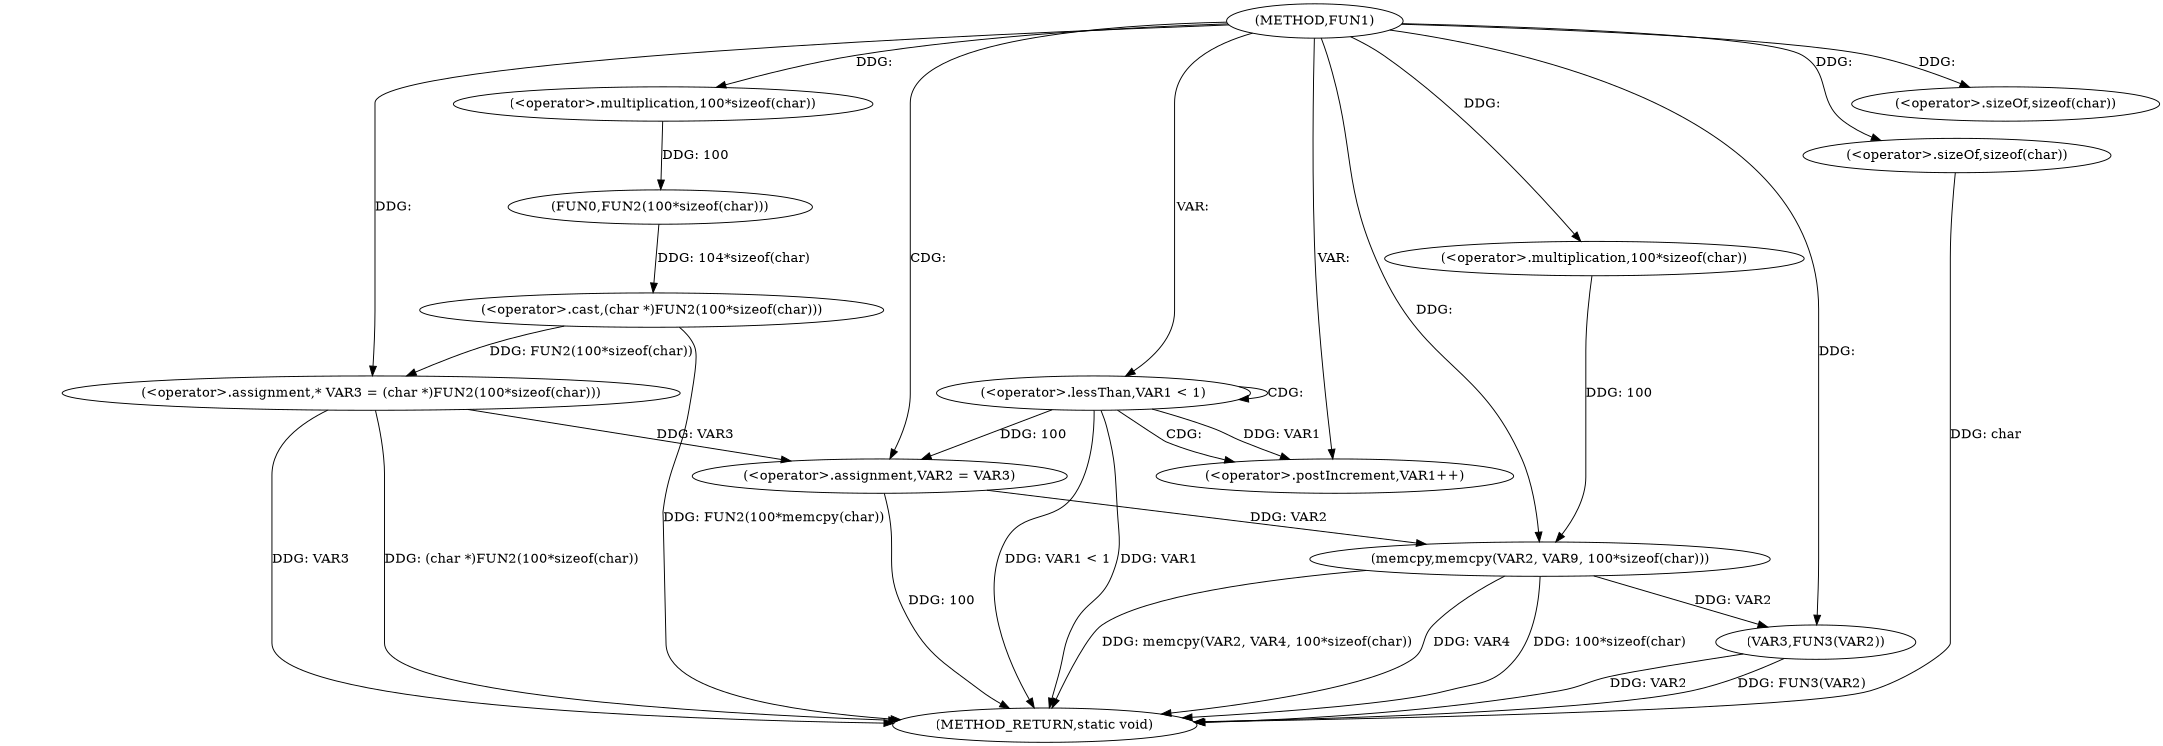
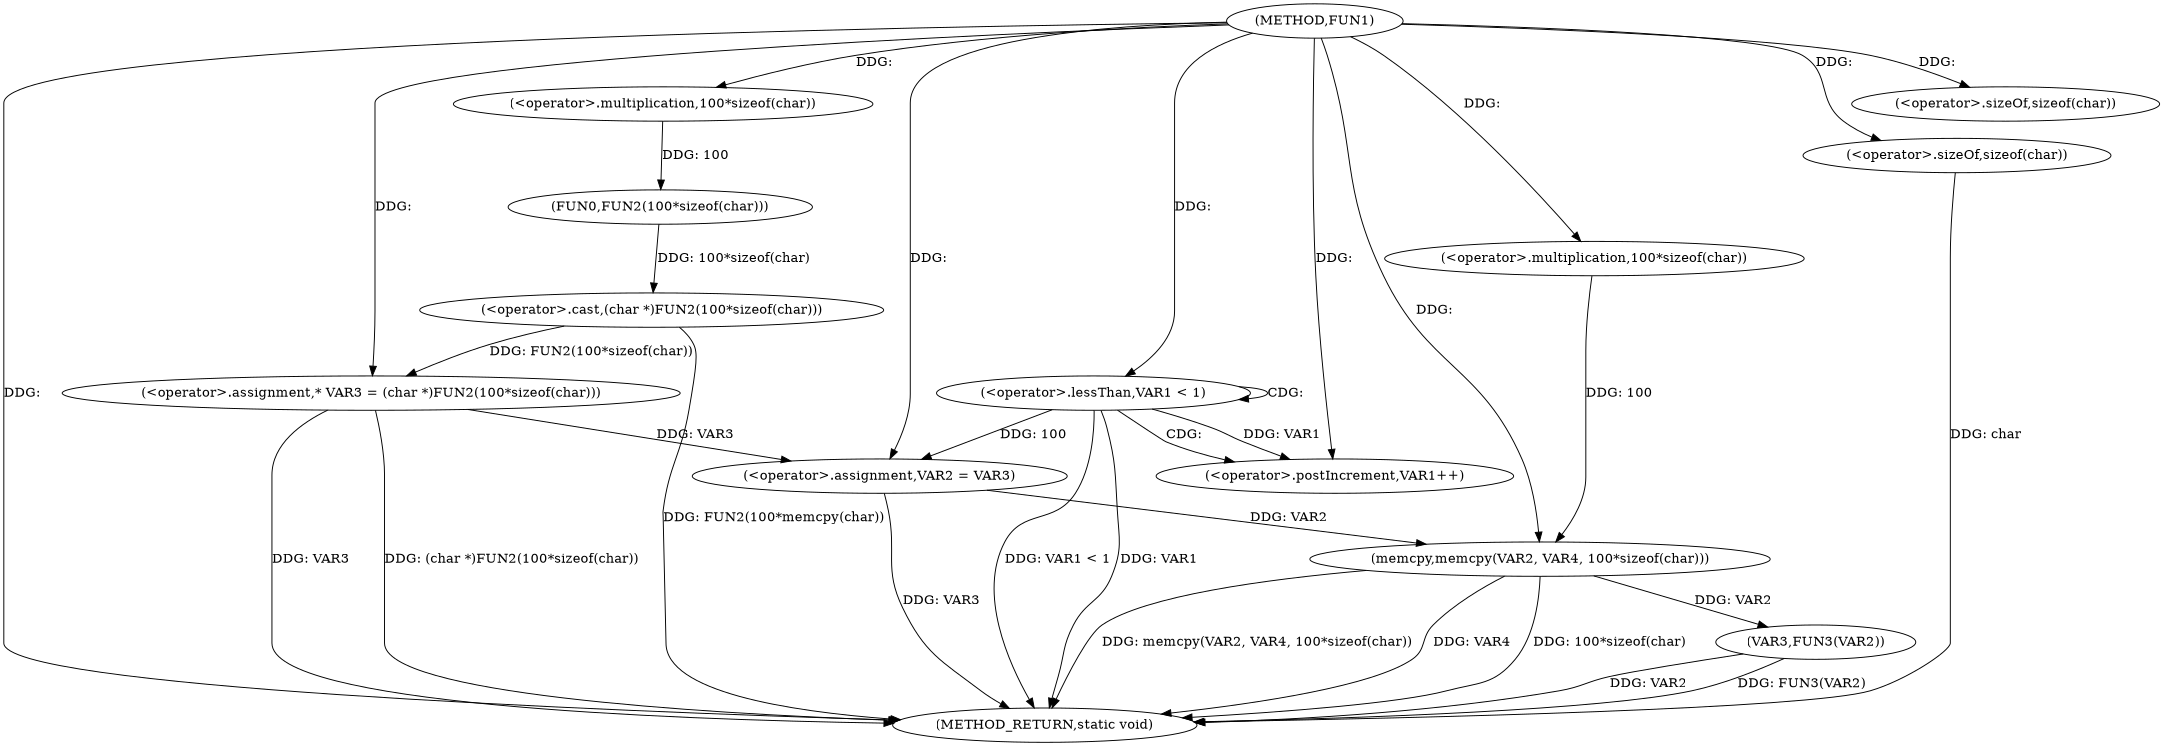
edge "(METHOD,FUN1)" -> "(VAR3,FUN3(VAR2))": now "(METHOD,FUN1)" -> "(METHOD_RETURN,static void)"
edge "(METHOD,FUN1)" -> "(<operator>.lessThan,VAR1 < 1)": label "VAR: " -> "DDG: "
edge "(FUN0,FUN2(100*sizeof(char)))" -> "(<operator>.cast,(char *)FUN2(100*sizeof(char)))": label "DDG: 104*sizeof(char)" -> "DDG: 100*sizeof(char)"
edge "(METHOD,FUN1)" -> "(<operator>.assignment,VAR2 = VAR3)": label "CDG: " -> "DDG: "
edge "(METHOD,FUN1)" -> "(<operator>.postIncrement,VAR1++)": label "VAR: " -> "DDG: "
node "(memcpy,memcpy(VAR2, VAR9, 100*sizeof(char)))": label "(memcpy,memcpy(VAR2, VAR9, 100*sizeof(char)))" -> "(memcpy,memcpy(VAR2, VAR4, 100*sizeof(char)))"
edge "(<operator>.assignment,VAR2 = VAR3)" -> "(METHOD_RETURN,static void)": label "DDG: 100" -> "DDG: VAR3"
